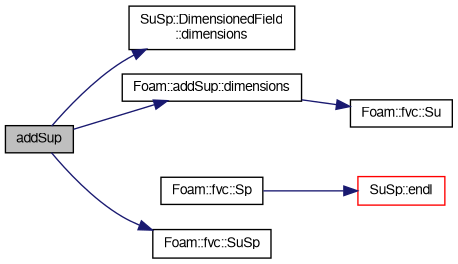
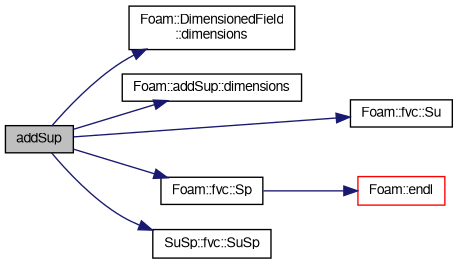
node "SuSp::DimensionedField ::dimensions": label "SuSp::DimensionedField ::dimensions" -> "Foam::DimensionedField ::dimensions"
edge "Foam::addSup::dimensions" -> "Foam::fvc::Su": now "addSup" -> "Foam::fvc::Su"
edge "addSup" -> "Foam::fvc::Sp": added
node "SuSp::endl": label "SuSp::endl" -> "Foam::endl"
node "Foam::fvc::SuSp": label "Foam::fvc::SuSp" -> "SuSp::fvc::SuSp"
